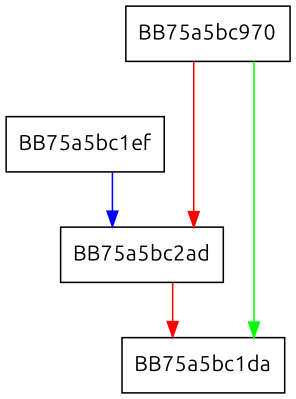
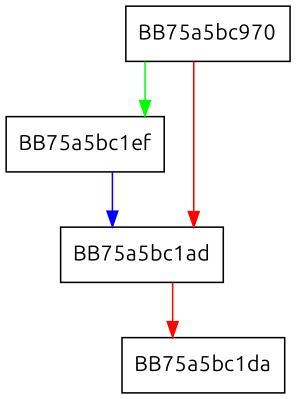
edge "BB75a5bc970" -> "BB75a5bc1da": now "BB75a5bc970" -> "BB75a5bc1ef"
node "BB75a5bc2ad": label "BB75a5bc2ad" -> "BB75a5bc1ad"
